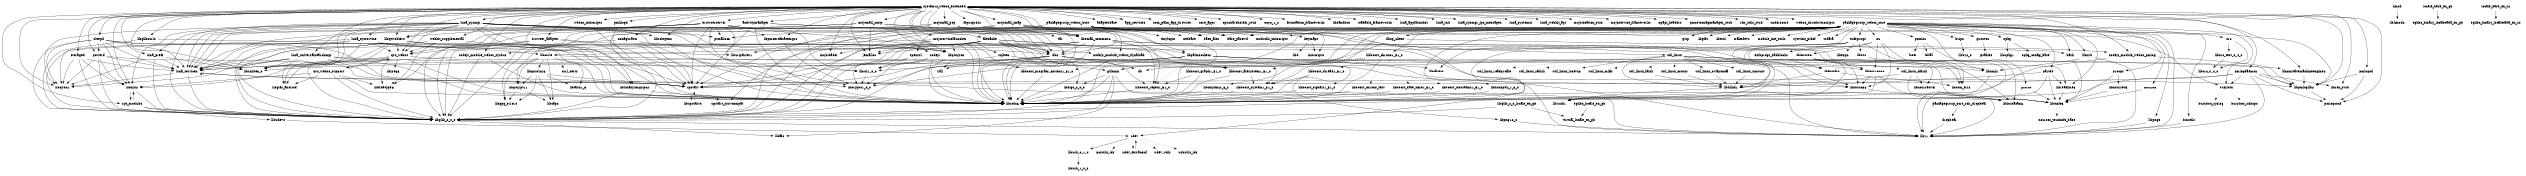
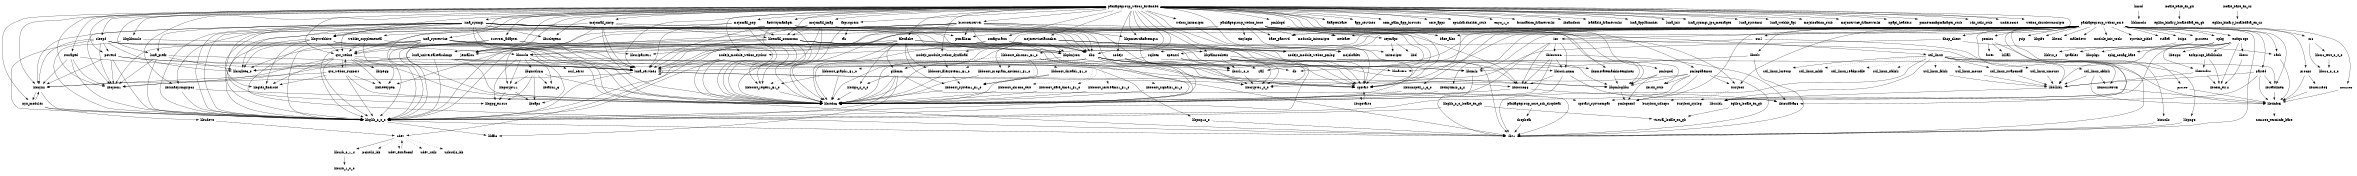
node "systemui_webos_extended": label "systemui_webos_extended" -> "packagegroup_webos_extended"
node "curl": added
